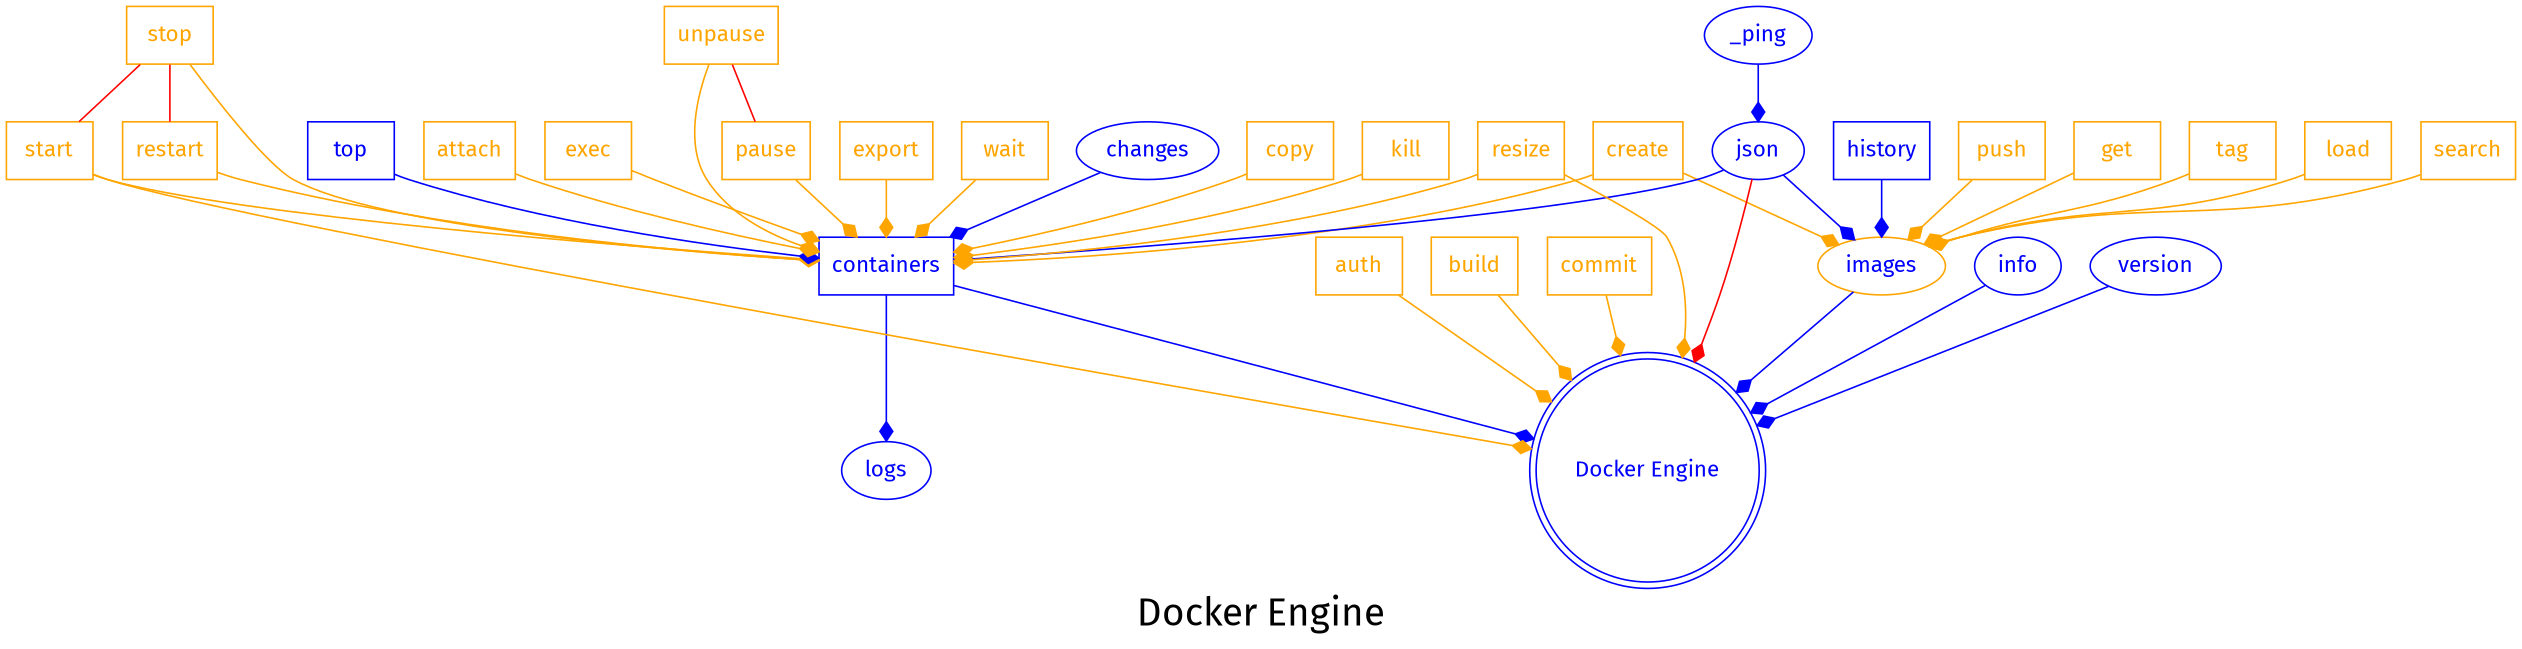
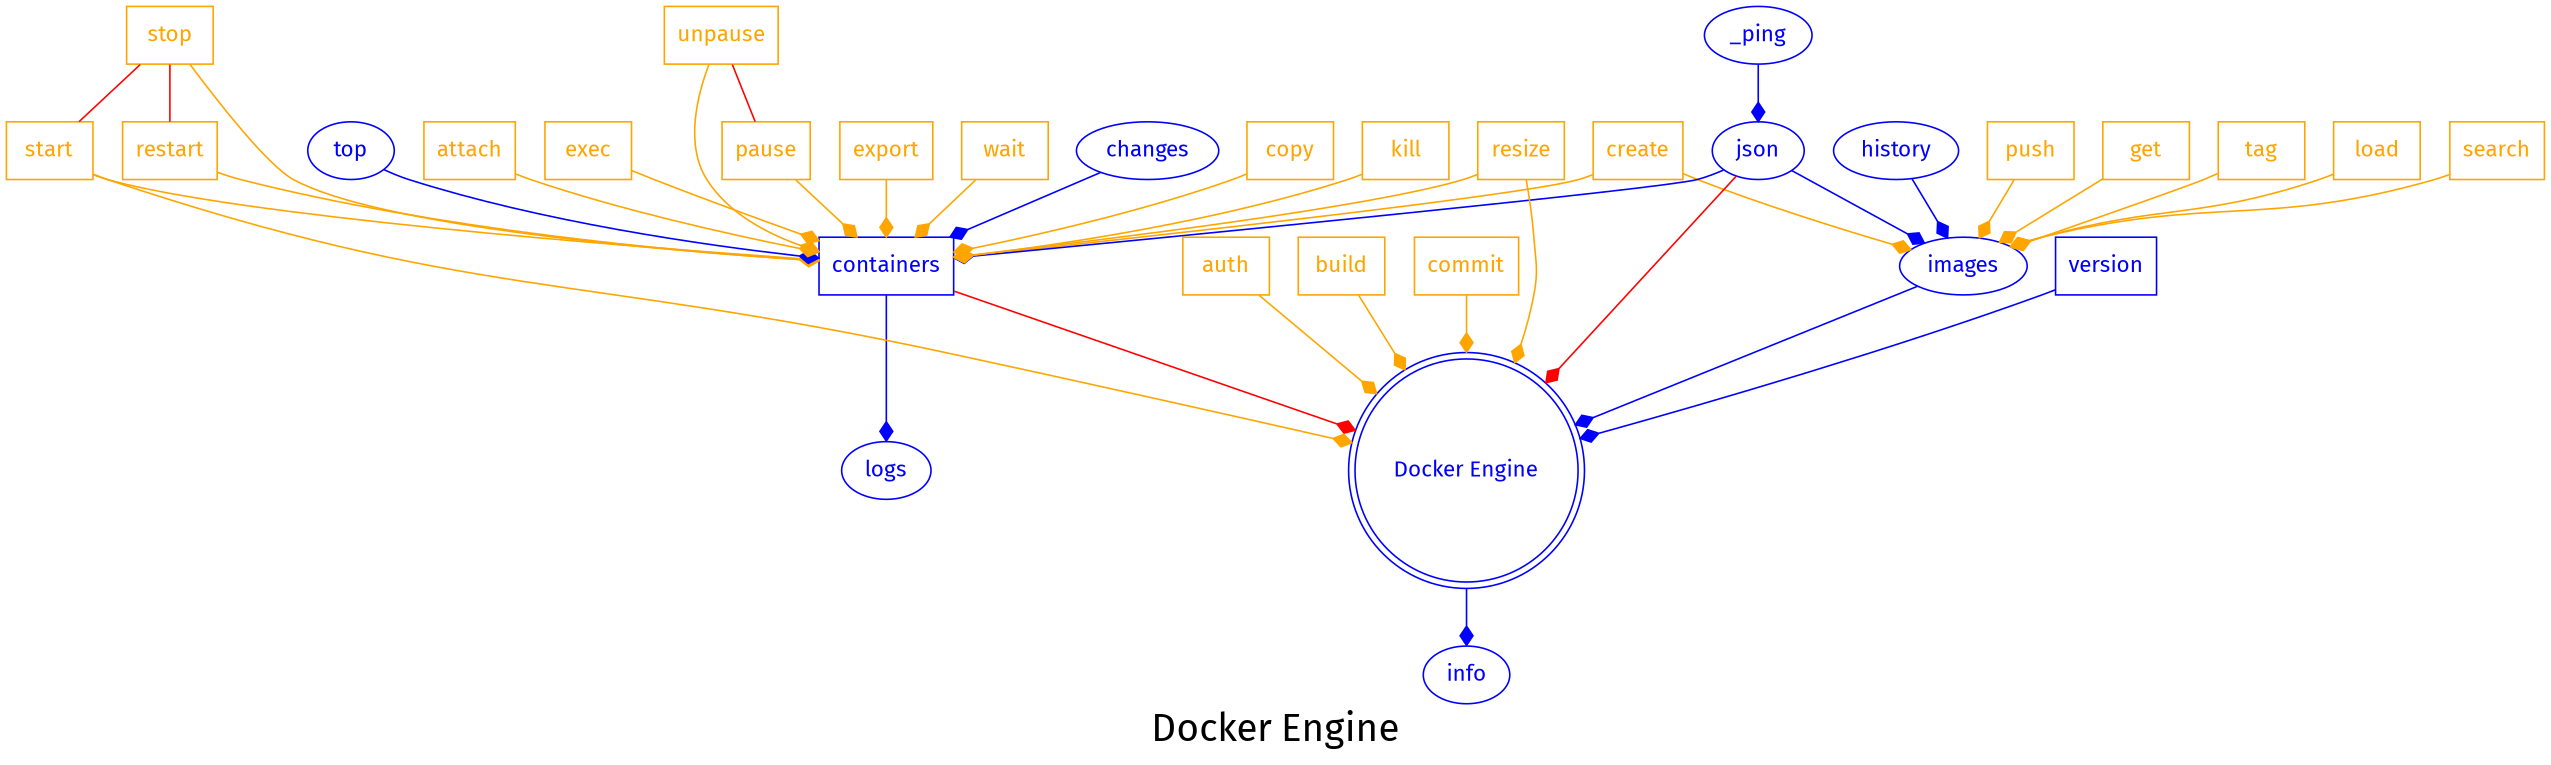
node "top": shape box -> ellipse
node "history": shape box -> ellipse
node "images": color orange -> blue
node "version": shape ellipse -> box
edge "info" -> "Docker Engine": reversed
edge "containers" -> "Docker Engine": color blue -> red
